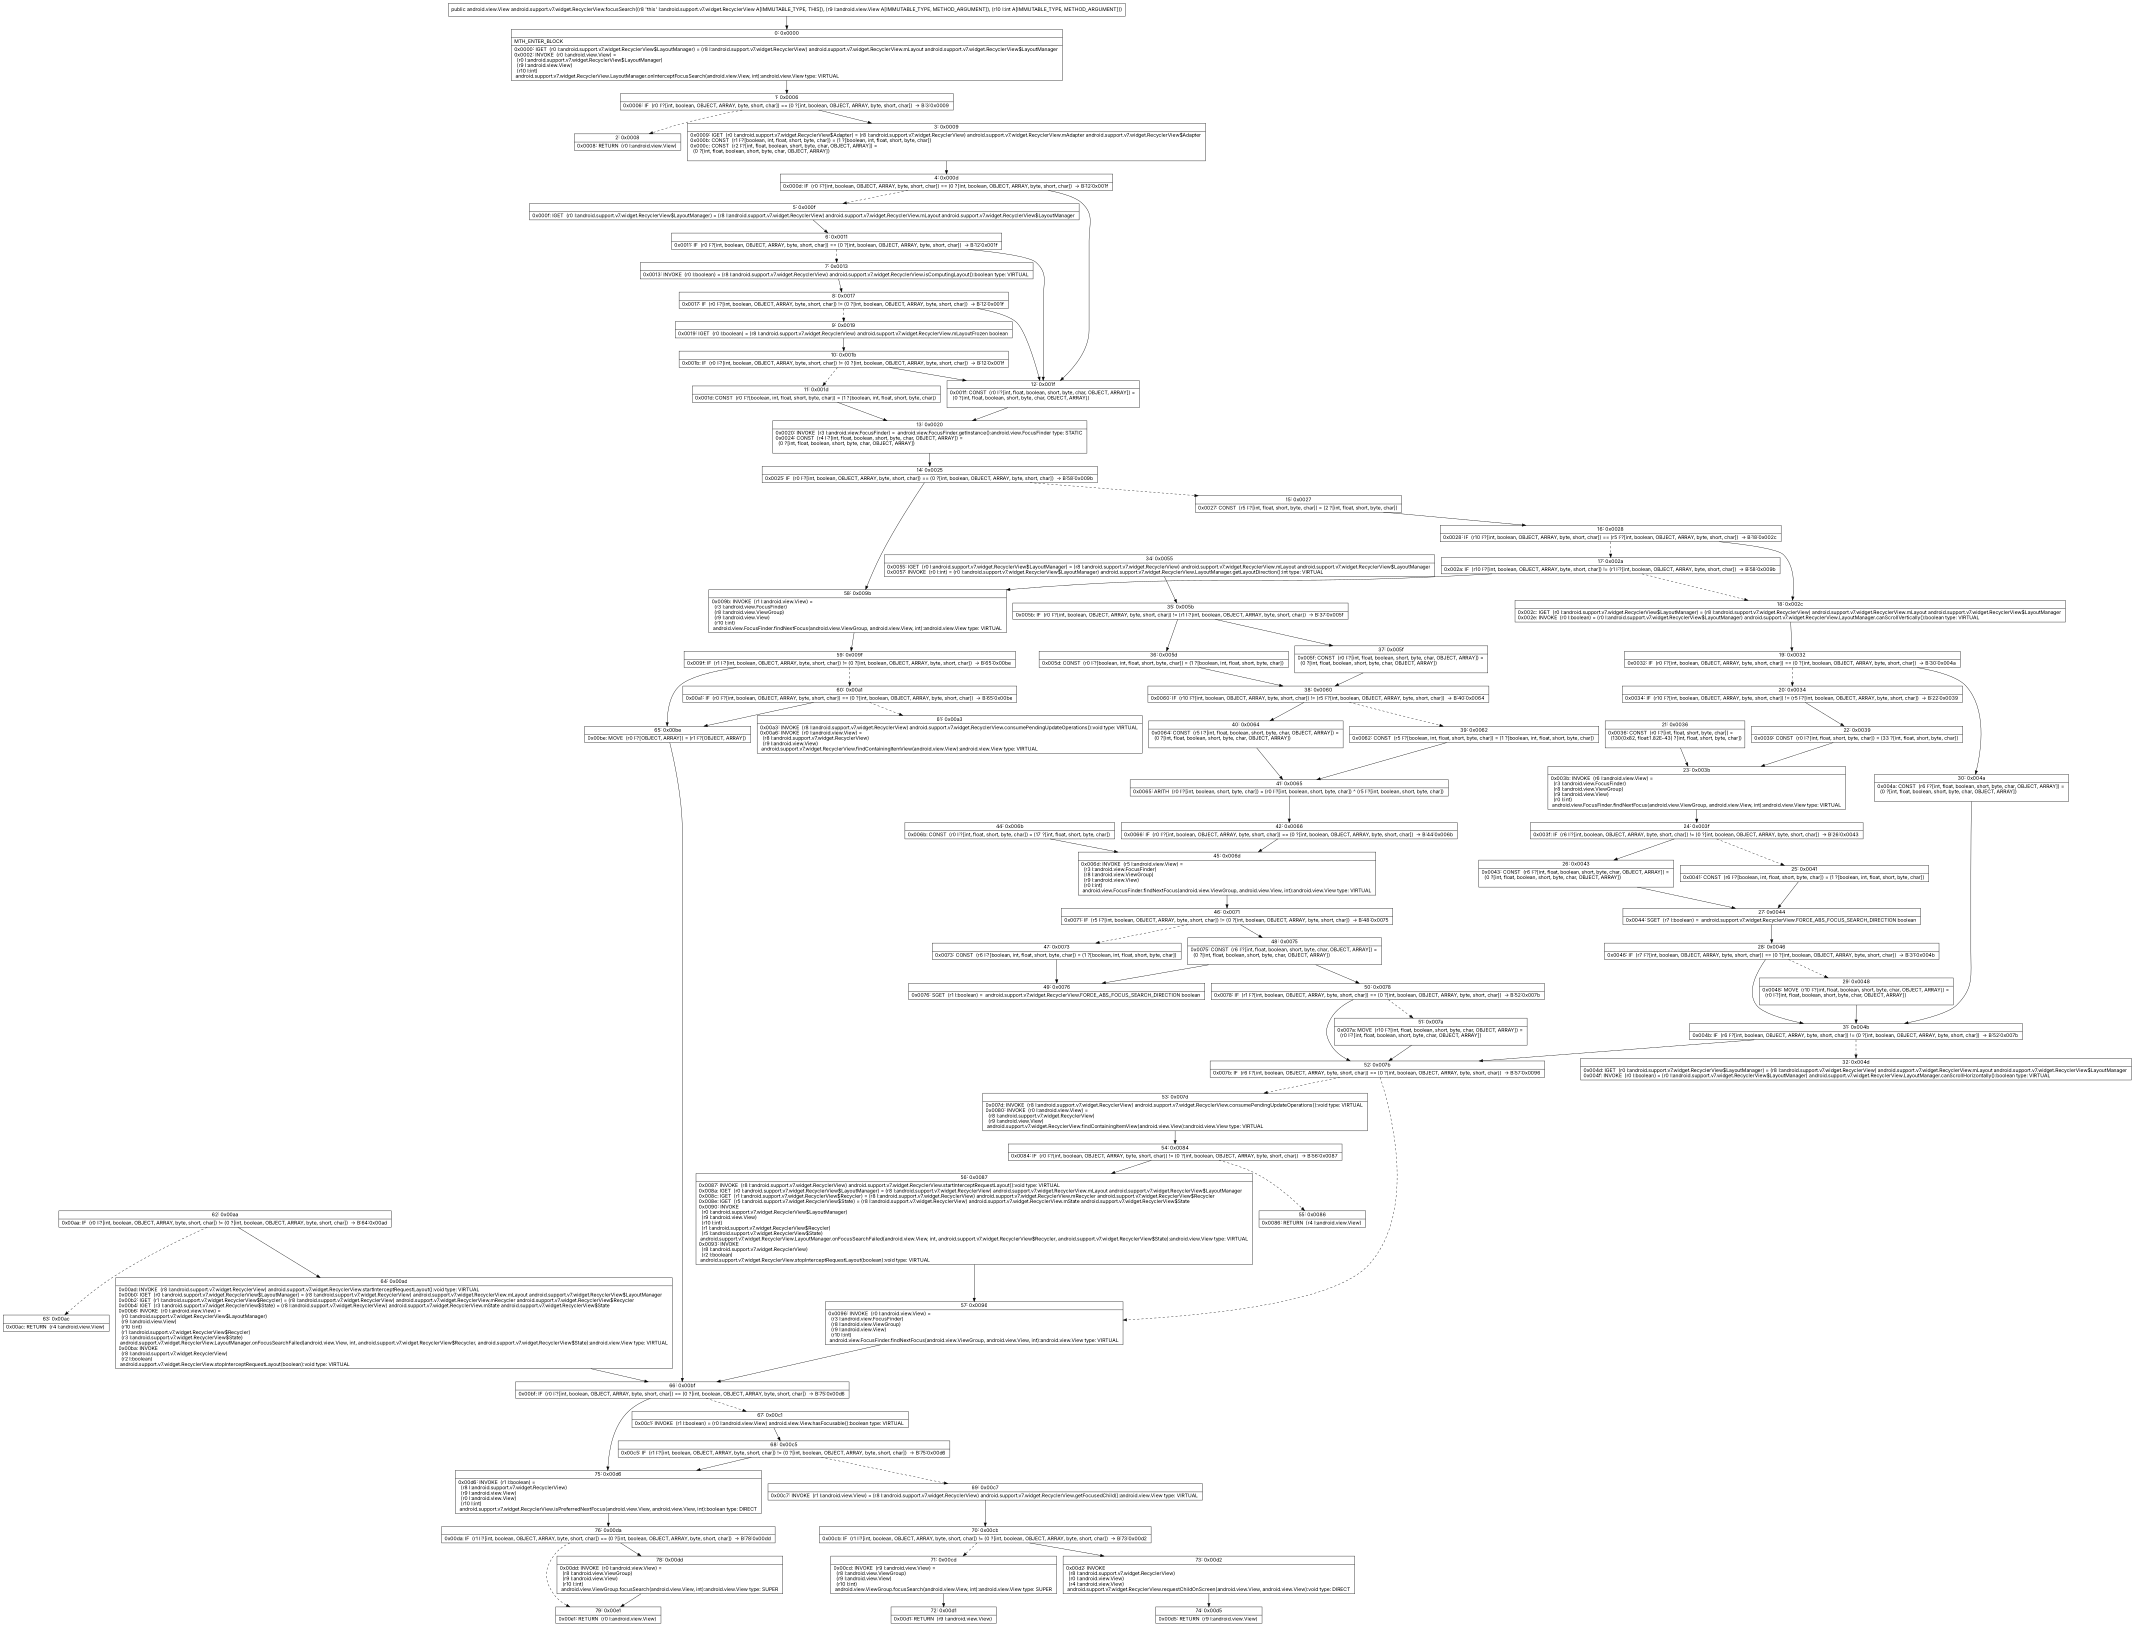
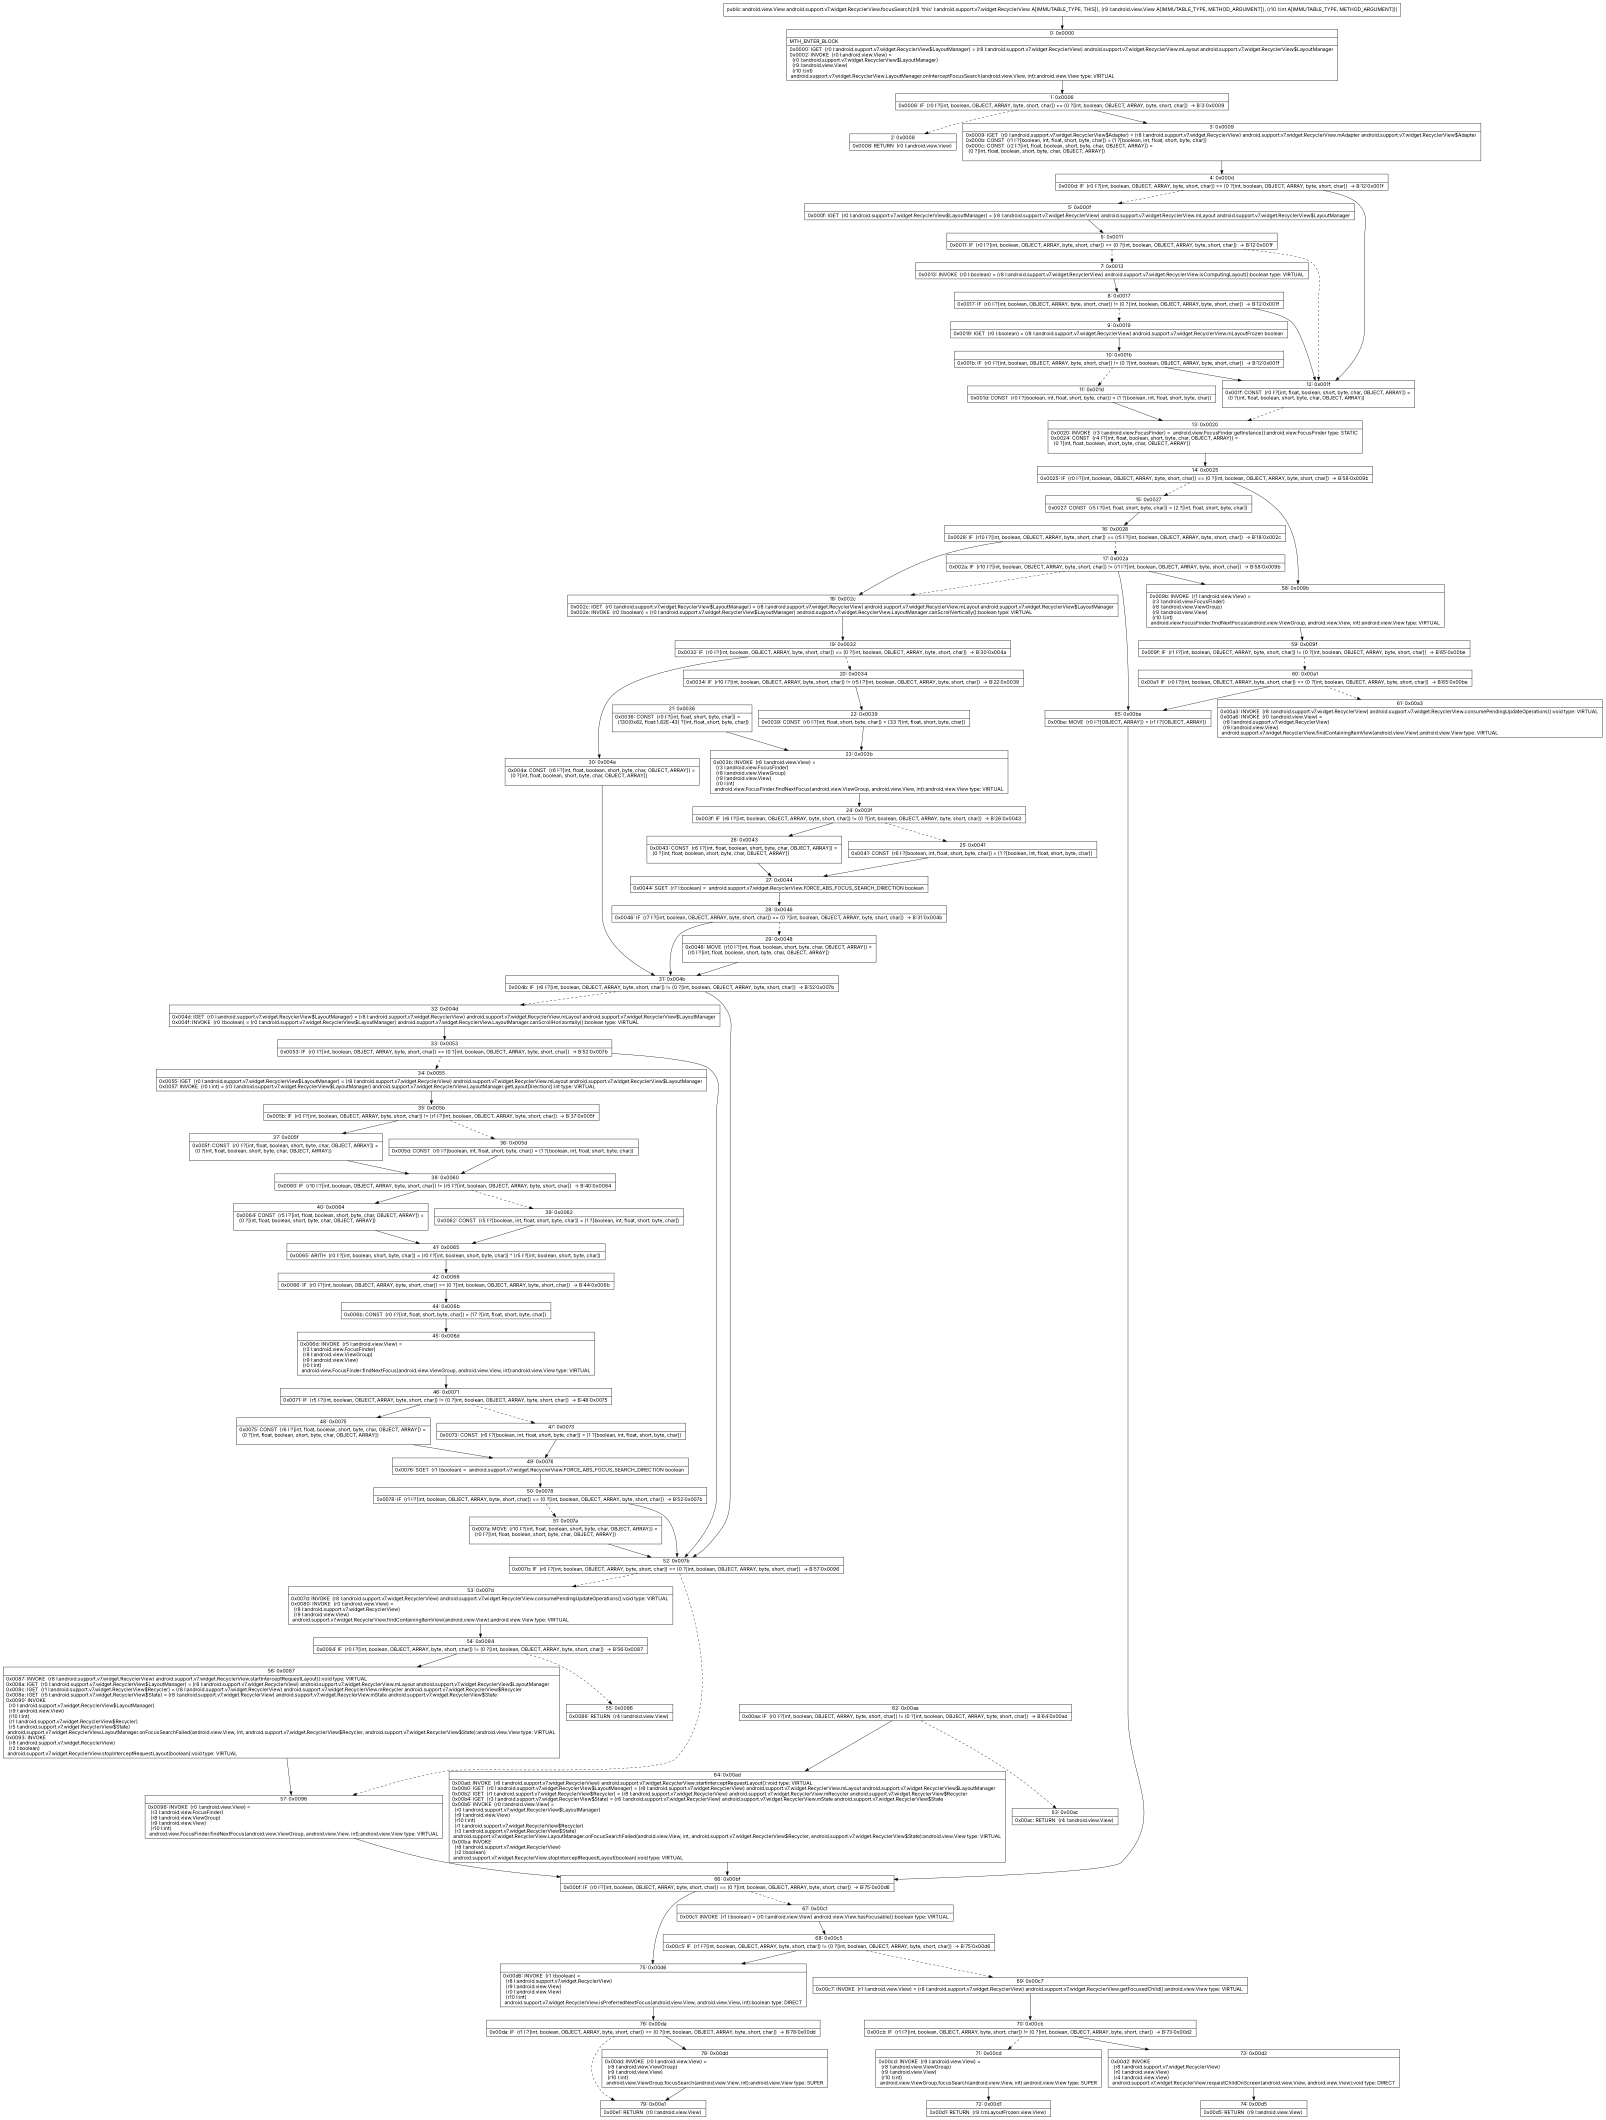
edge "6: 0x0011" -> "12: 0x001f": style solid -> dashed
edge "12: 0x001f" -> "13: 0x0020": style solid -> dashed
edge "35: 0x005b" -> "36: 0x005d": style solid -> dashed
edge "59: 0x009f" -> "65: 0x00be": now "17: 0x002a" -> "65: 0x00be"
edge "42: 0x0066" -> "45: 0x006d": now "42: 0x0066" -> "44: 0x006b"
edge "48: 0x0075" -> "50: 0x0078": now "49: 0x0076" -> "50: 0x0078"
node "33: 0x0053": added
node "72: 0x00d1": text "0x00d1: RETURN  (r9 I:android.view.View)" -> "0x00d1: RETURN  (r9 I:mLayoutFrozen.view.View)"
